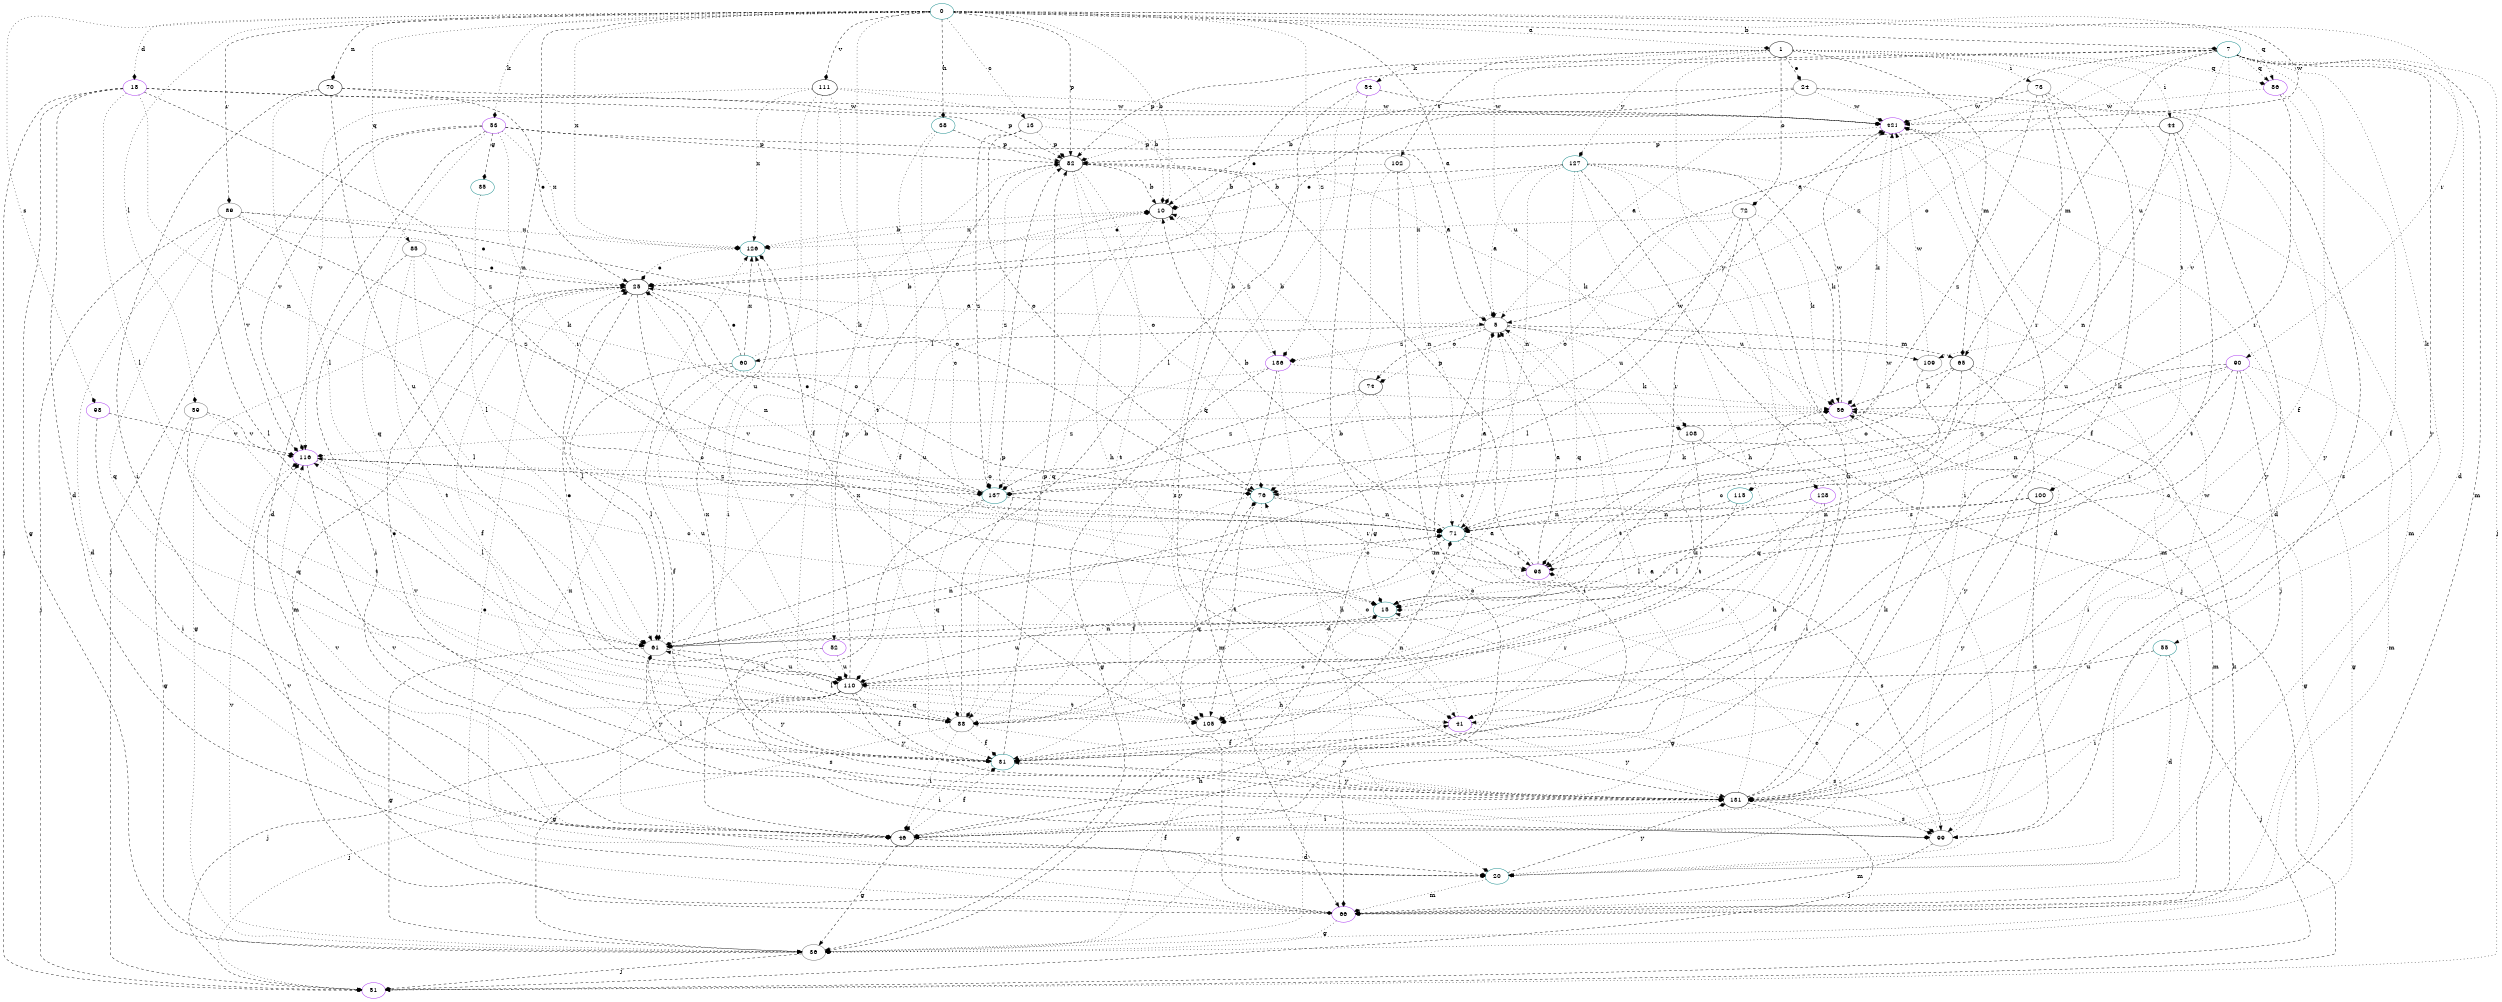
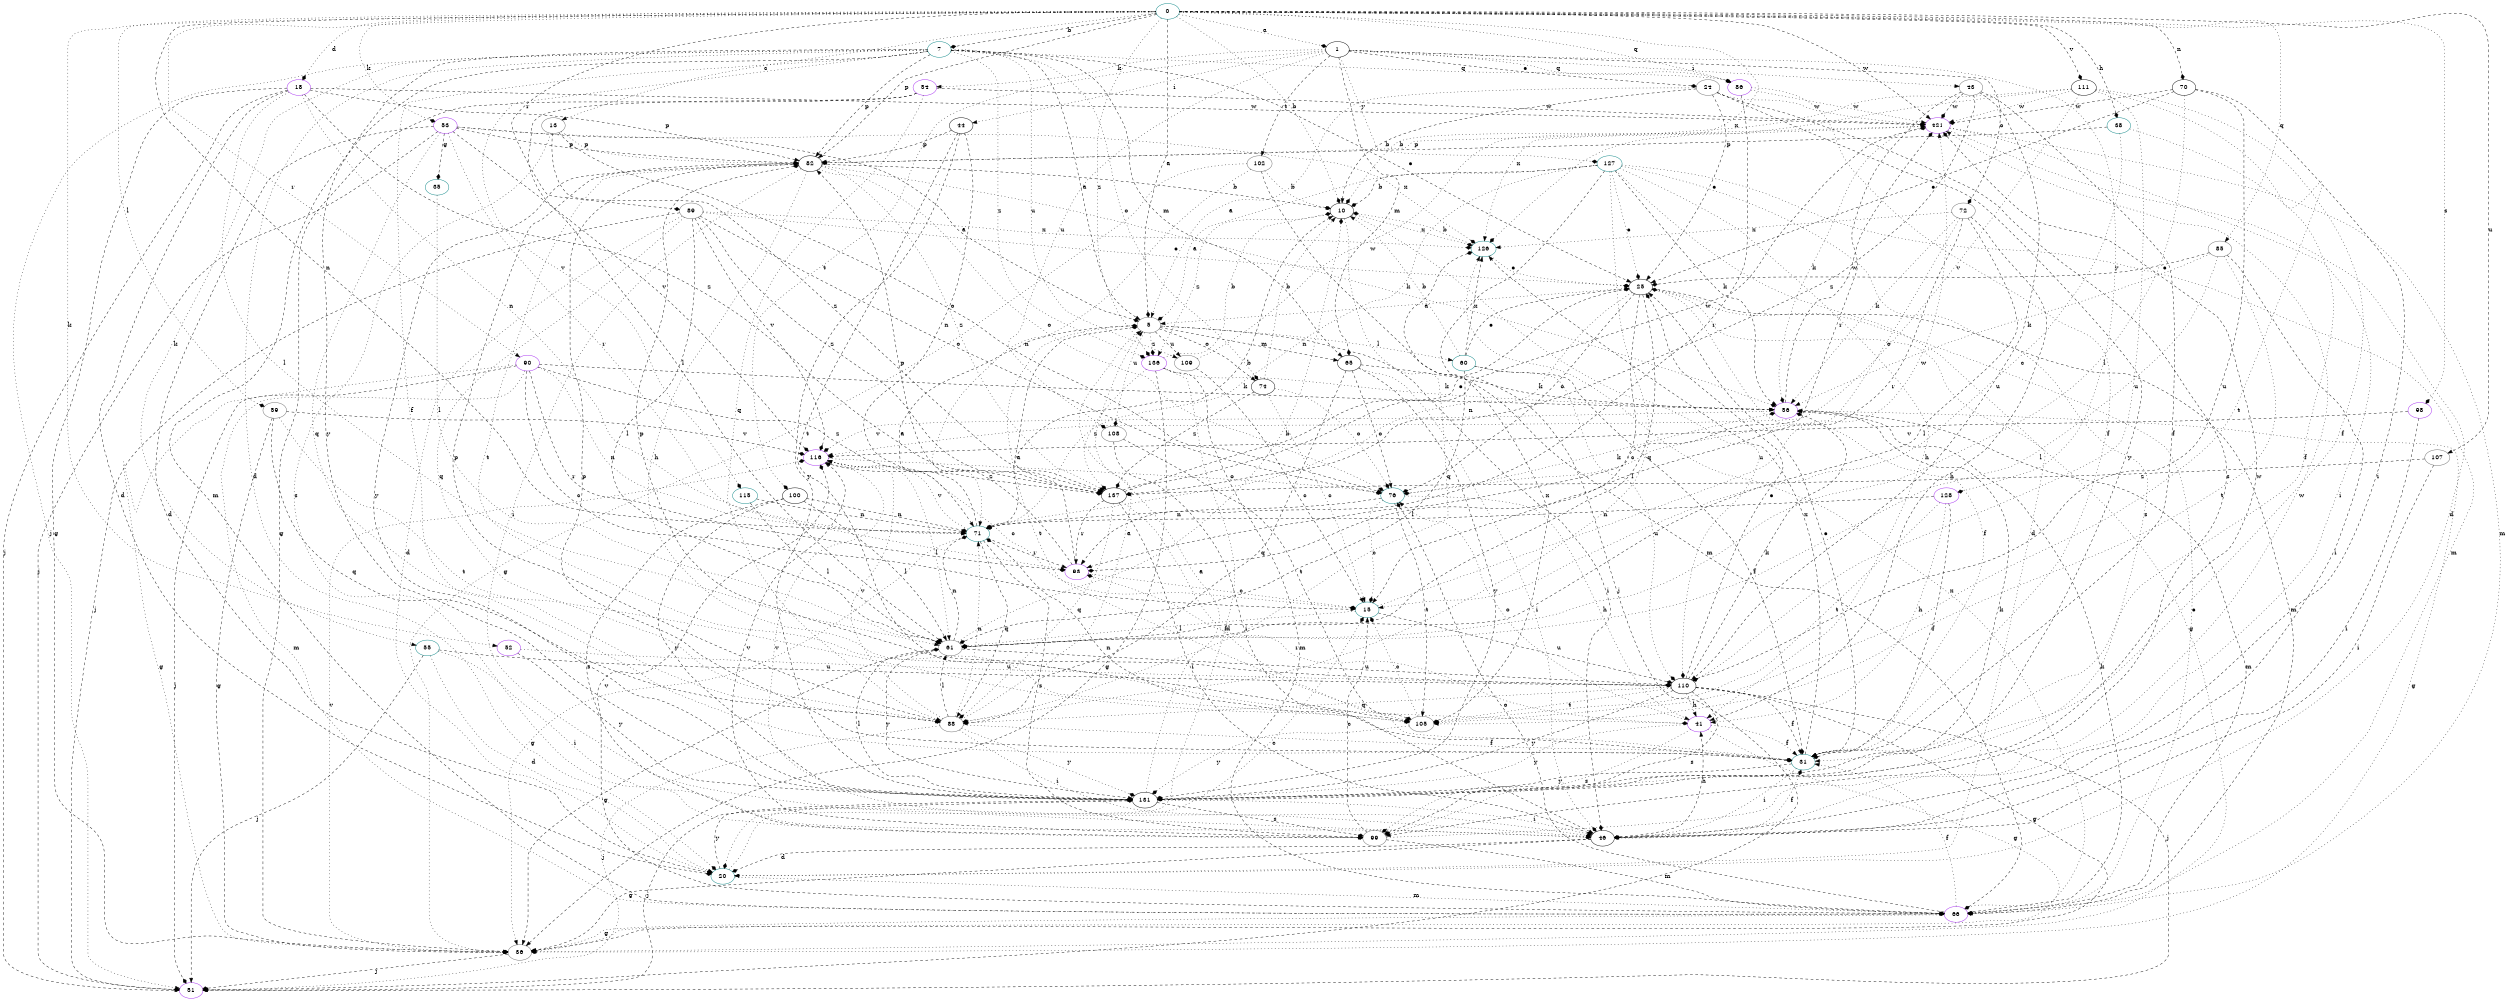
node "73": label "73" -> "43"
edge "60" -> "10": arrowhead diamond -> normal
edge "5" -> "60": style dashed -> dotted
edge "24" -> "131": style dotted -> dashed
edge "74" -> "76": label "b" -> "o"
node "107": added
node "137": color teal -> black
edge "76" -> "31": now "137" -> "31"
edge "99" -> "15": style dotted -> dashed
edge "90" -> "131": now "90" -> "51"
edge "71" -> "36": arrowhead diamond -> normal
edge "116" -> "99": reversed
